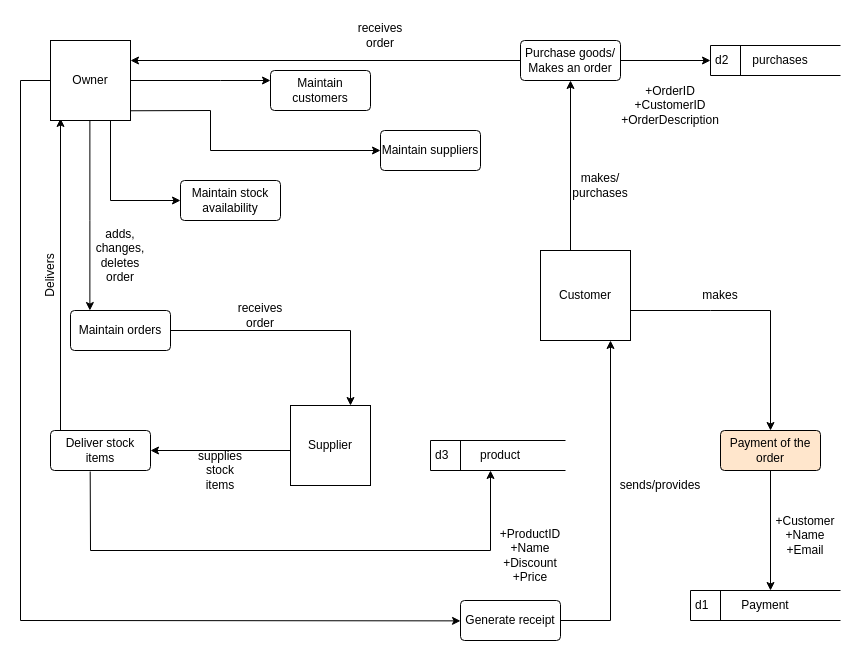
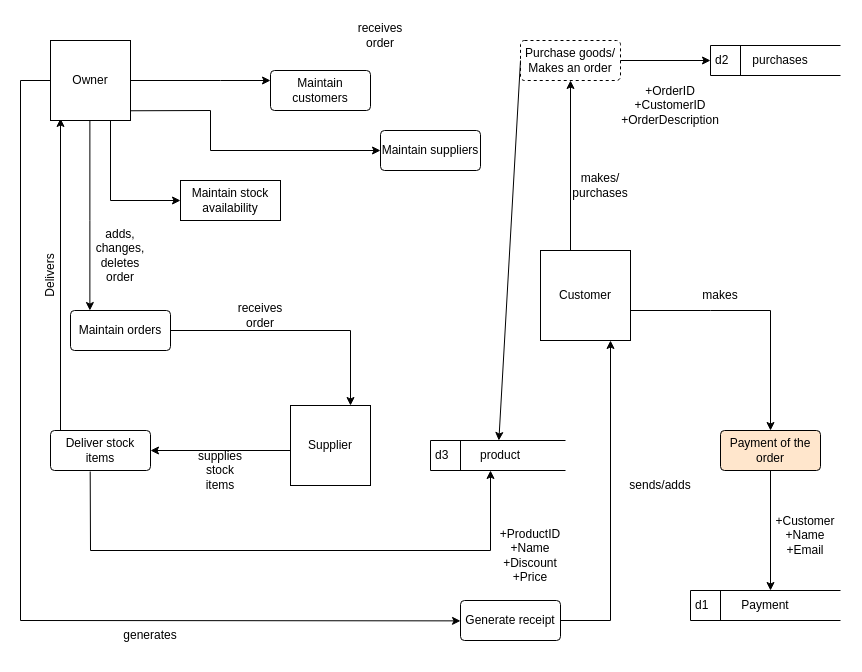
edge "Purchase goods/ Makes an order" -> "Owner": now "Purchase goods/ Makes an order" -> "d3"
node "Purchase goods/ Makes an order": style solid -> dashed
node "Maintain stock availability": shape rounded rectangle -> rectangle
node "sends/provides": label "sends/provides" -> "sends/adds"
node "generates": added
